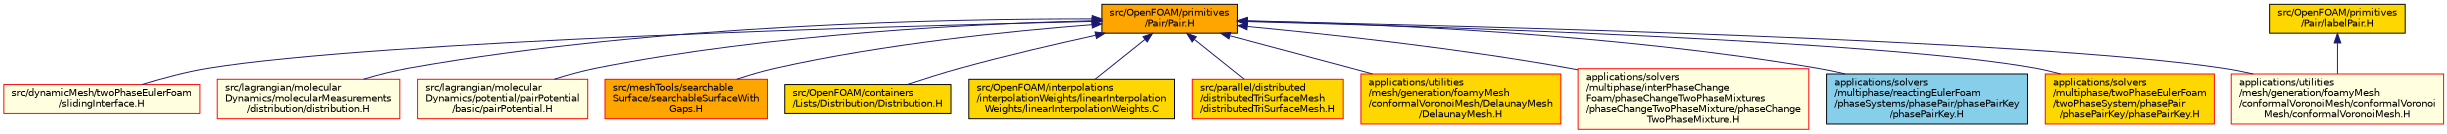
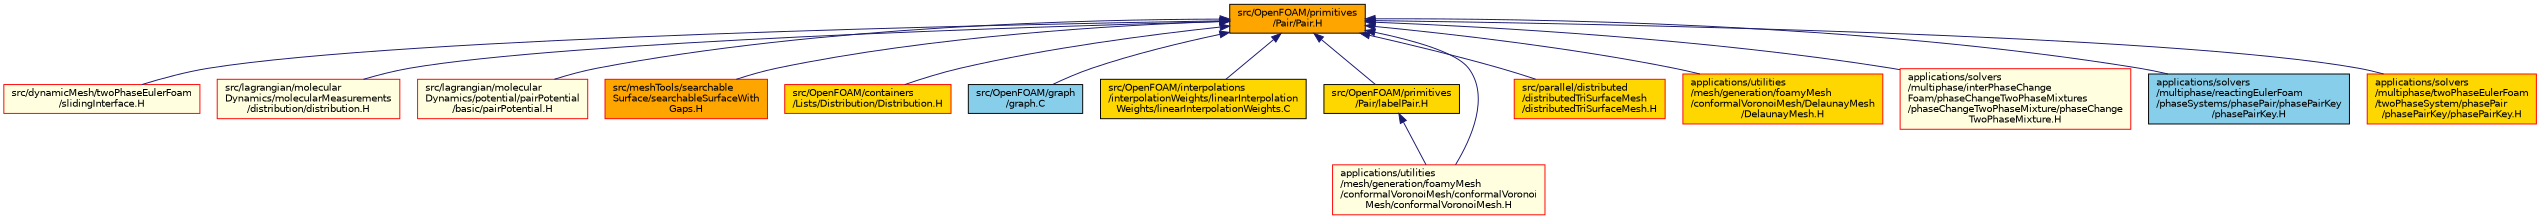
edge "src/OpenFOAM/primitives /Pair/labelPair.H" -> "src/OpenFOAM/primitives /Pair/Pair.H": added
node "src/OpenFOAM/containers /Lists/Distribution/Distribution.H": color black -> red
node "src/OpenFOAM/graph /graph.C": added
